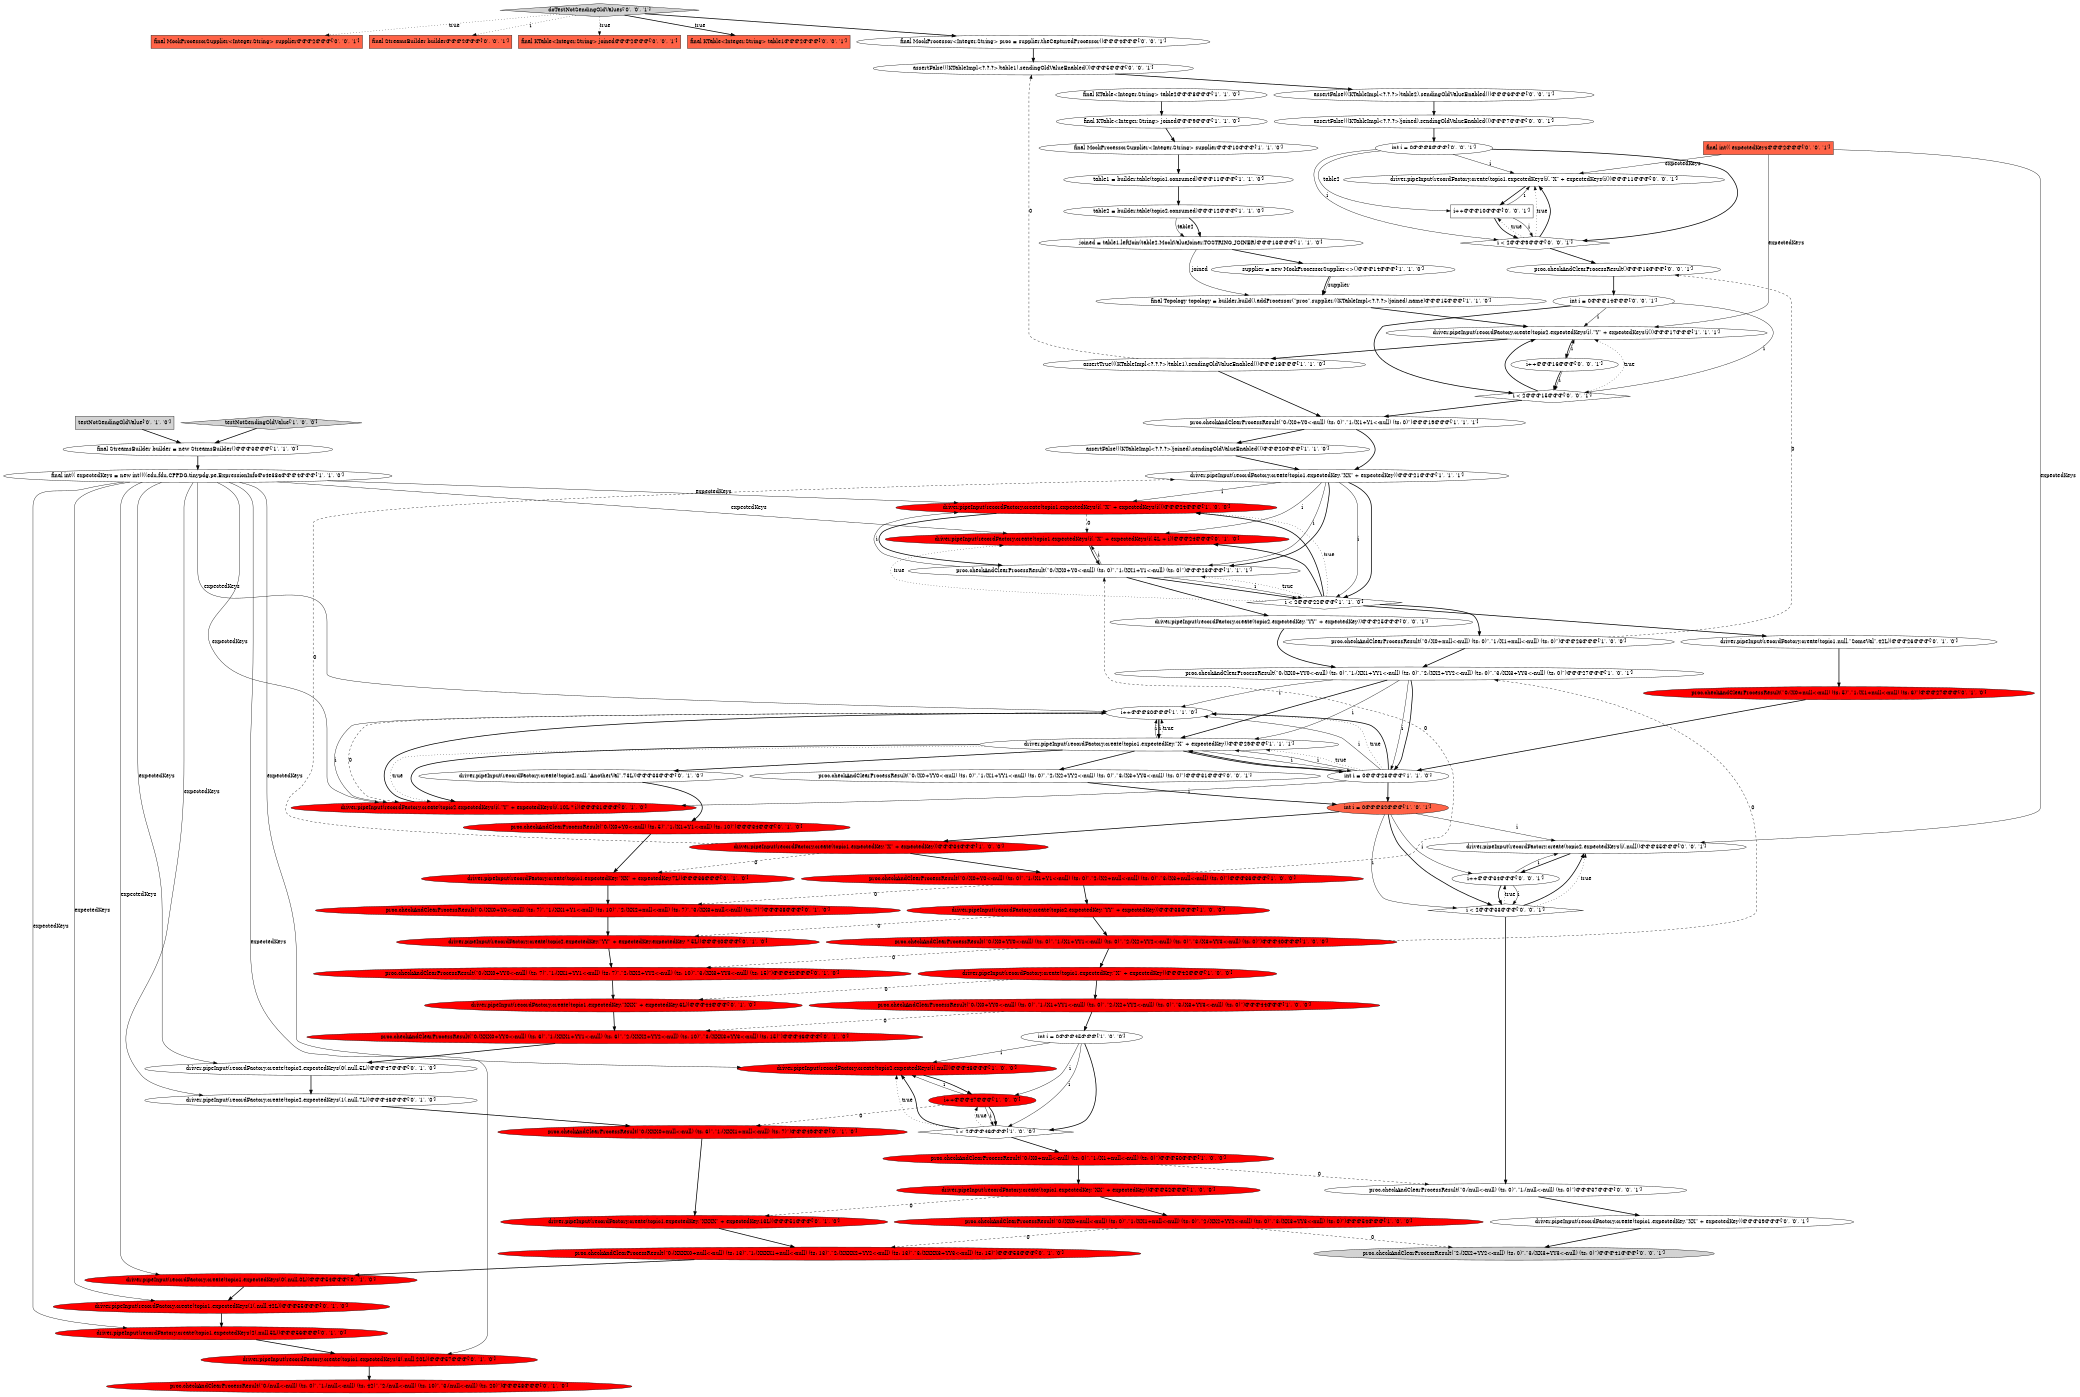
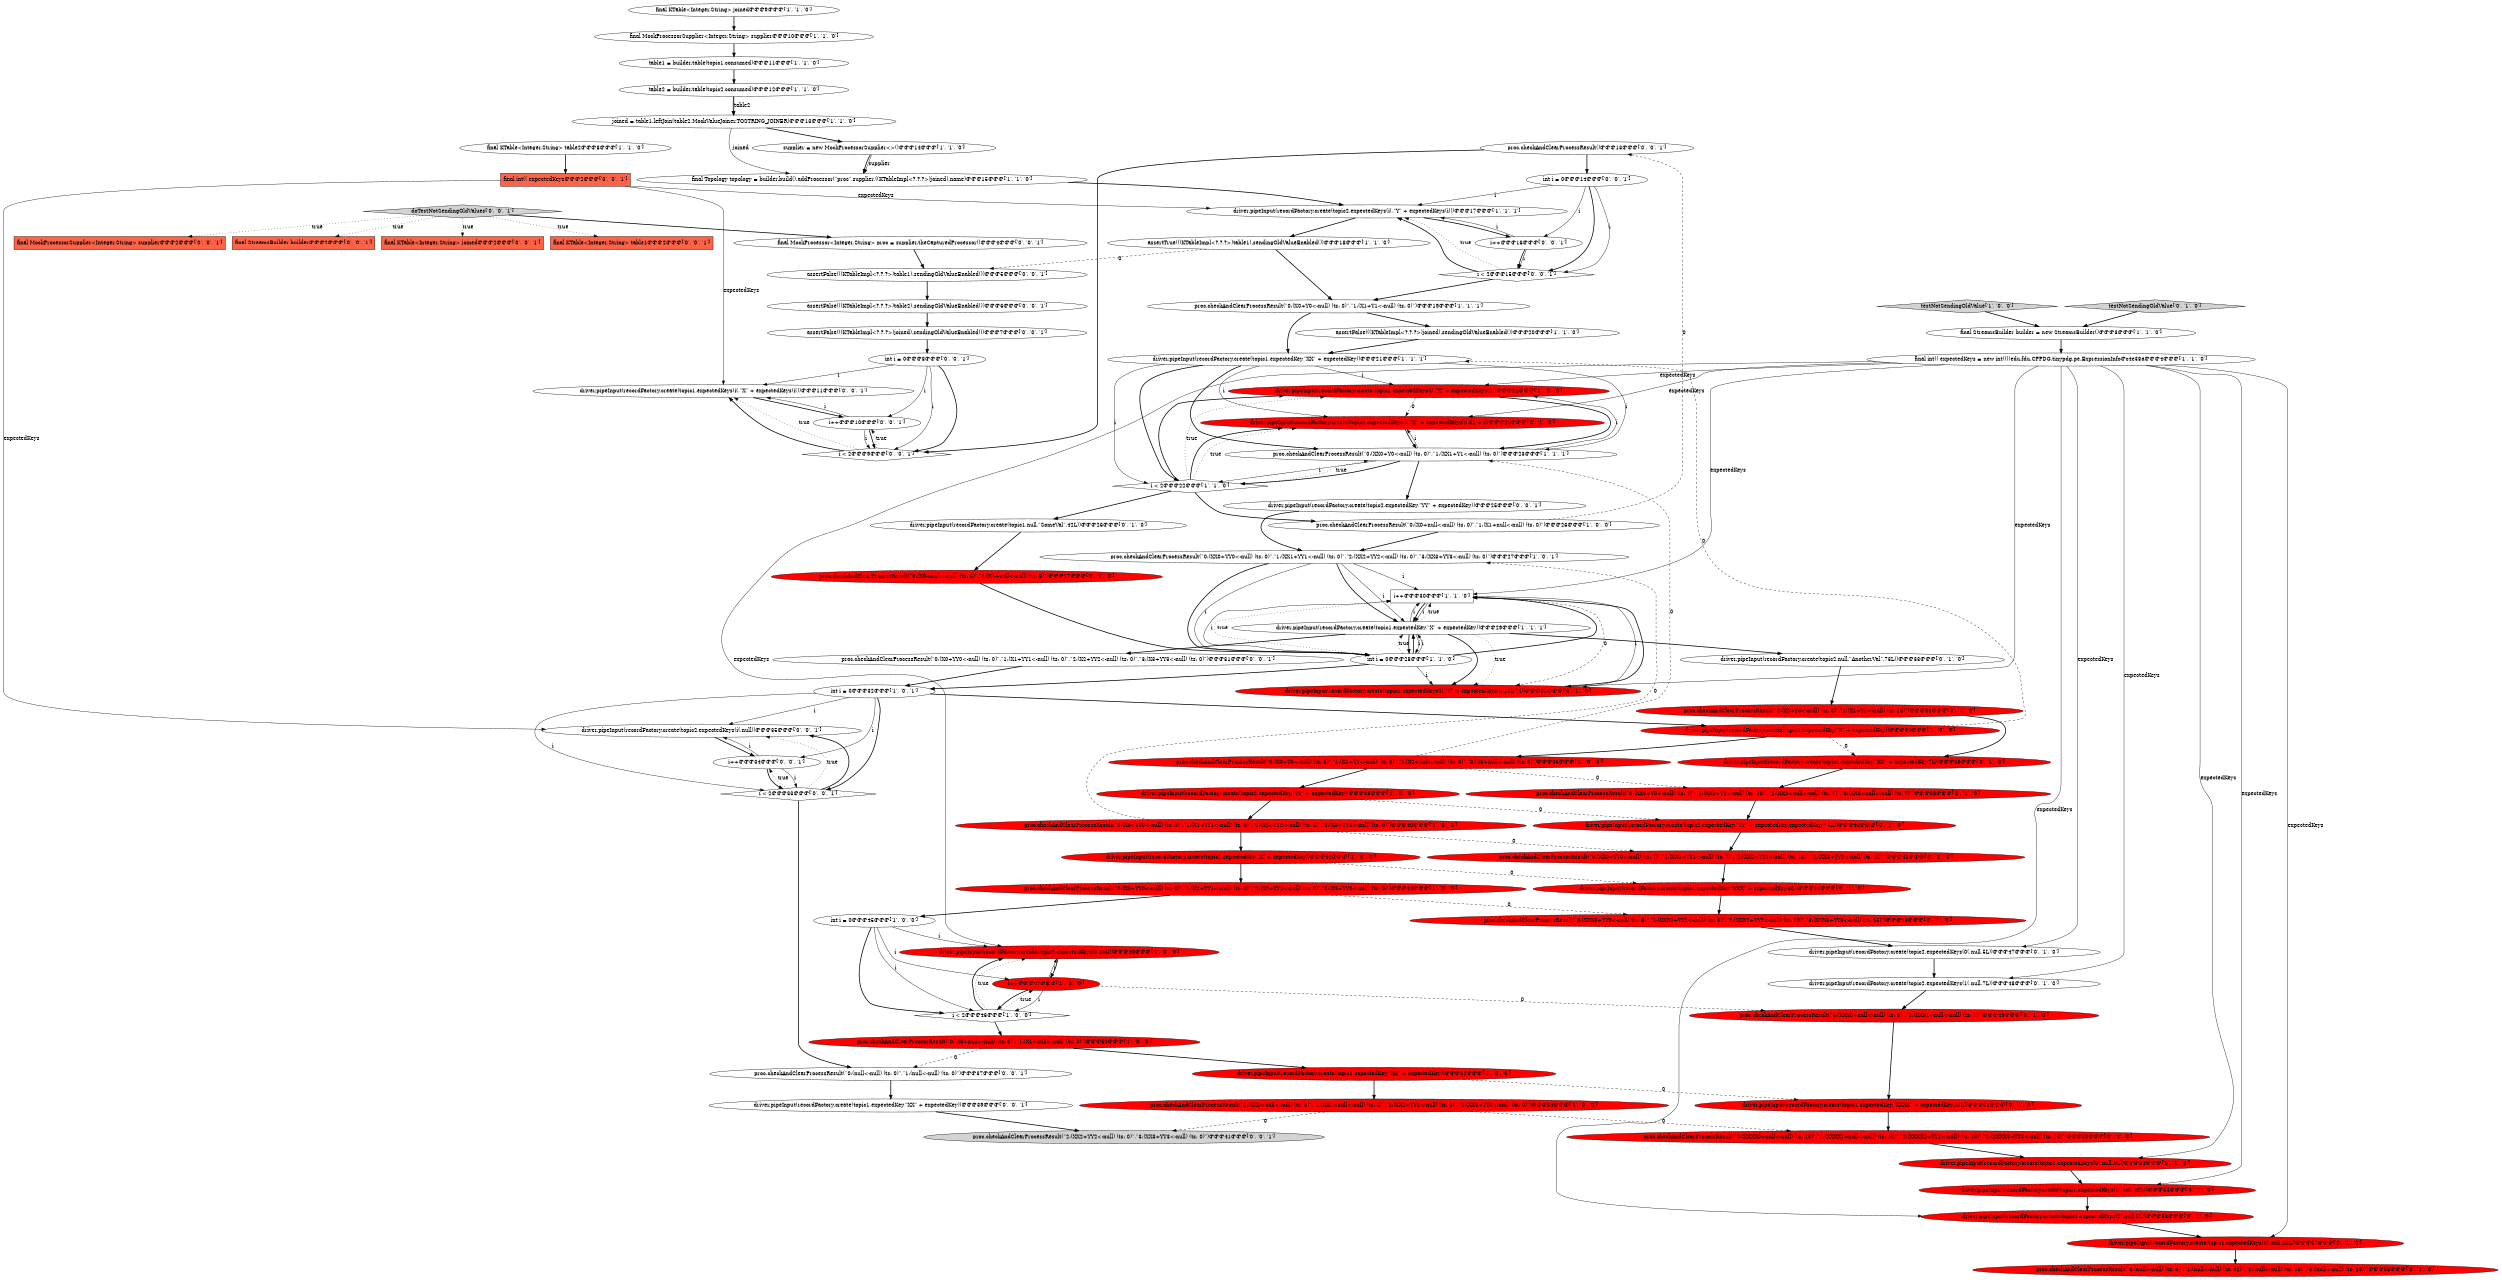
edge "doTestNotSendingOldValues['0', '0', '1']" -> "final KTable<Integer,String> table1@@@2@@@['0', '0', '1']": style bold -> dotted
edge "doTestNotSendingOldValues['0', '0', '1']" -> "final StreamsBuilder builder@@@2@@@['0', '0', '1']": label "i" -> "true"
edge "final KTable<Integer,String> table2@@@8@@@['1', '1', '0']" -> "final KTable<Integer,String> joined@@@9@@@['1', '1', '0']": now "final KTable<Integer,String> table2@@@8@@@['1', '1', '0']" -> "final int(( expectedKeys@@@2@@@['0', '0', '1']"
edge "int i = 0@@@8@@@['0', '0', '1']" -> "i++@@@10@@@['0', '0', '1']": label "table2" -> "i"
node "i++@@@10@@@['0', '0', '1']": shape box -> ellipse
edge "int i = 0@@@14@@@['0', '0', '1']" -> "i++@@@16@@@['0', '0', '1']": added, label "i"
edge "i < 2@@@9@@@['0', '0', '1']" -> "proc.checkAndClearProcessResult()@@@13@@@['0', '0', '1']": reversed
node "testNotSendingOldValue['0', '1', '0']": shape box -> diamond
node "i++@@@30@@@['1', '1', '0']": shape ellipse -> box
node "int i = 0@@@32@@@['1', '0', '1']": fillcolor tomato -> white
